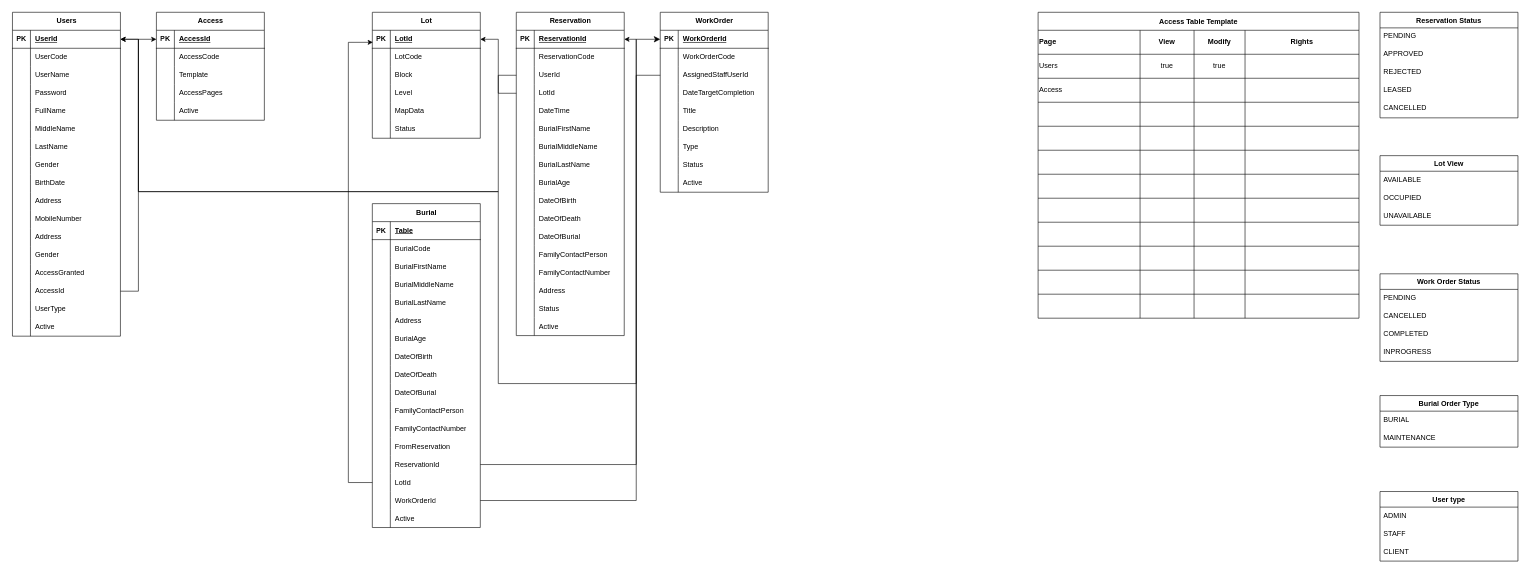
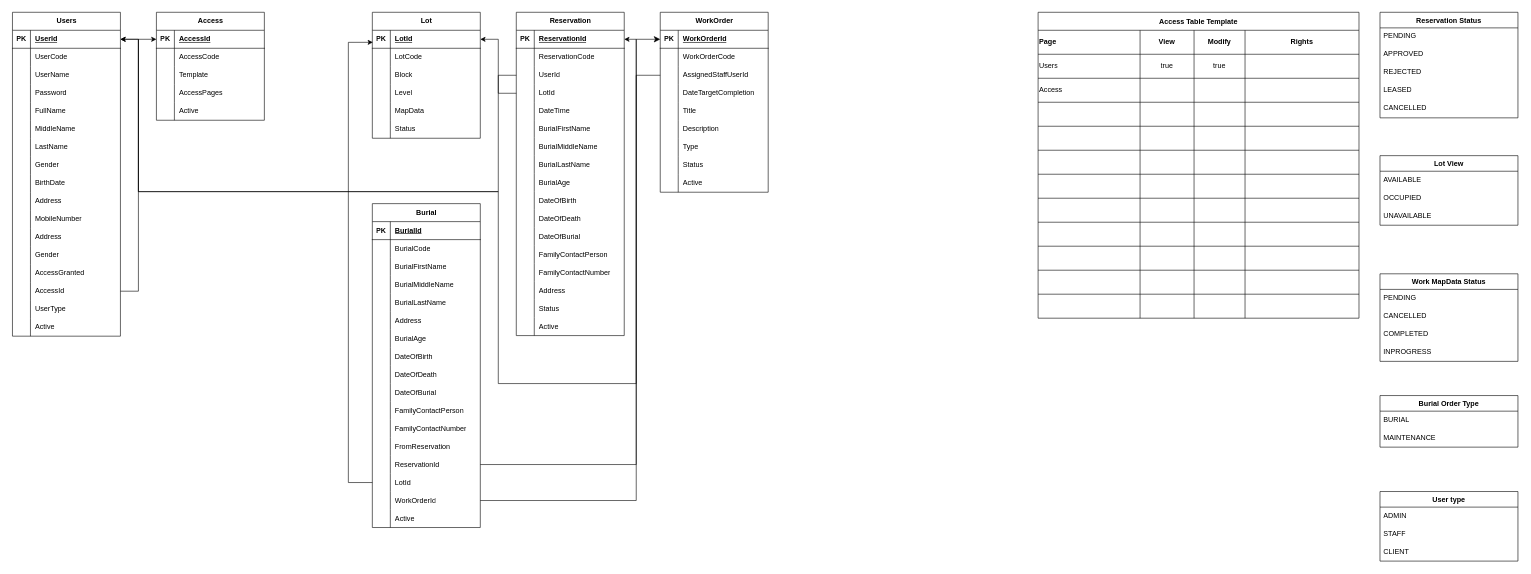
node "Table": label "Table" -> "BurialId"
node "Work Order Status": label "Work Order Status" -> "Work MapData Status"
